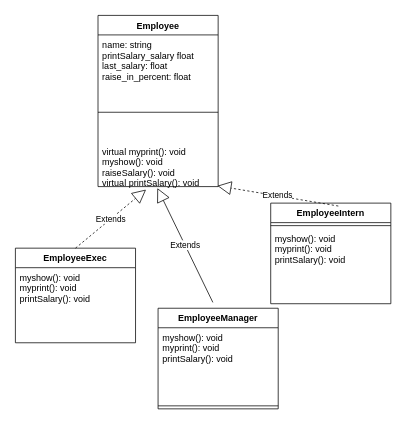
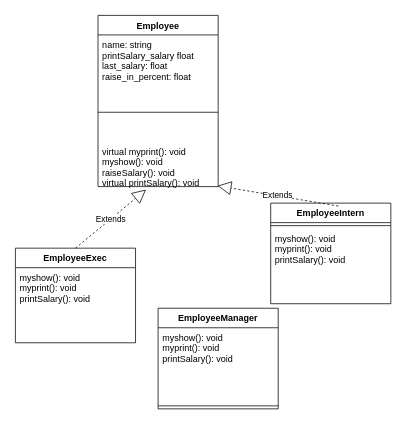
edge "EmployeeManager" -> "virtual myprint(): void myshow(): void raiseSalary(): void virtual printSalary(): void": removed, label "Extends"
